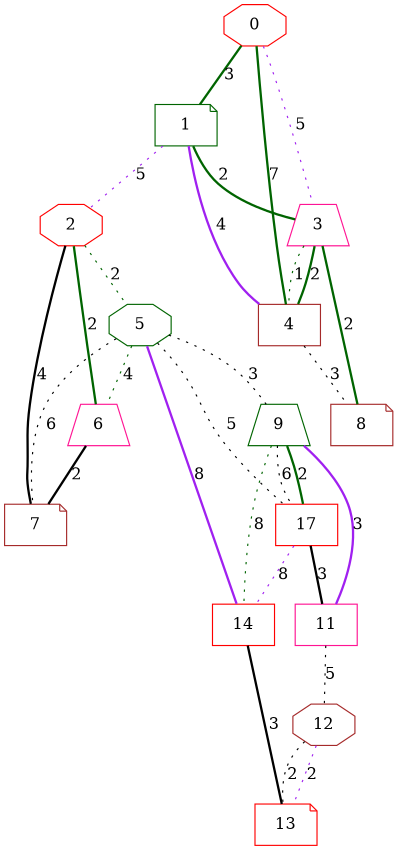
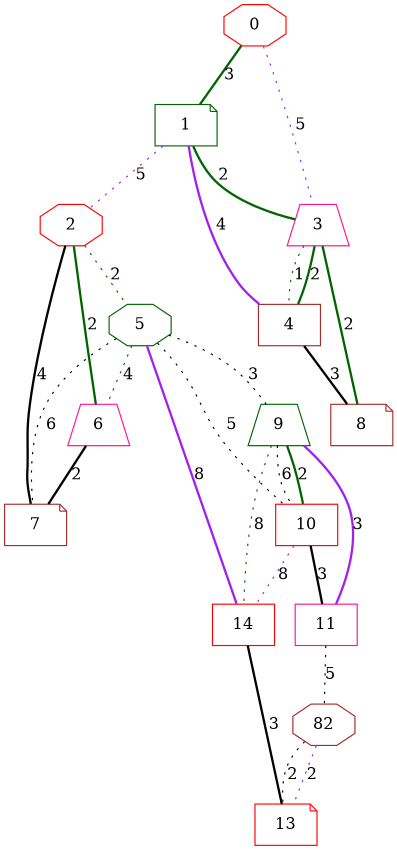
edge "0" -- "4": removed, label "7"
edge "4" -- "8": style dotted -> bold
node "17": label "17" -> "10"
node "12": label "12" -> "82"
